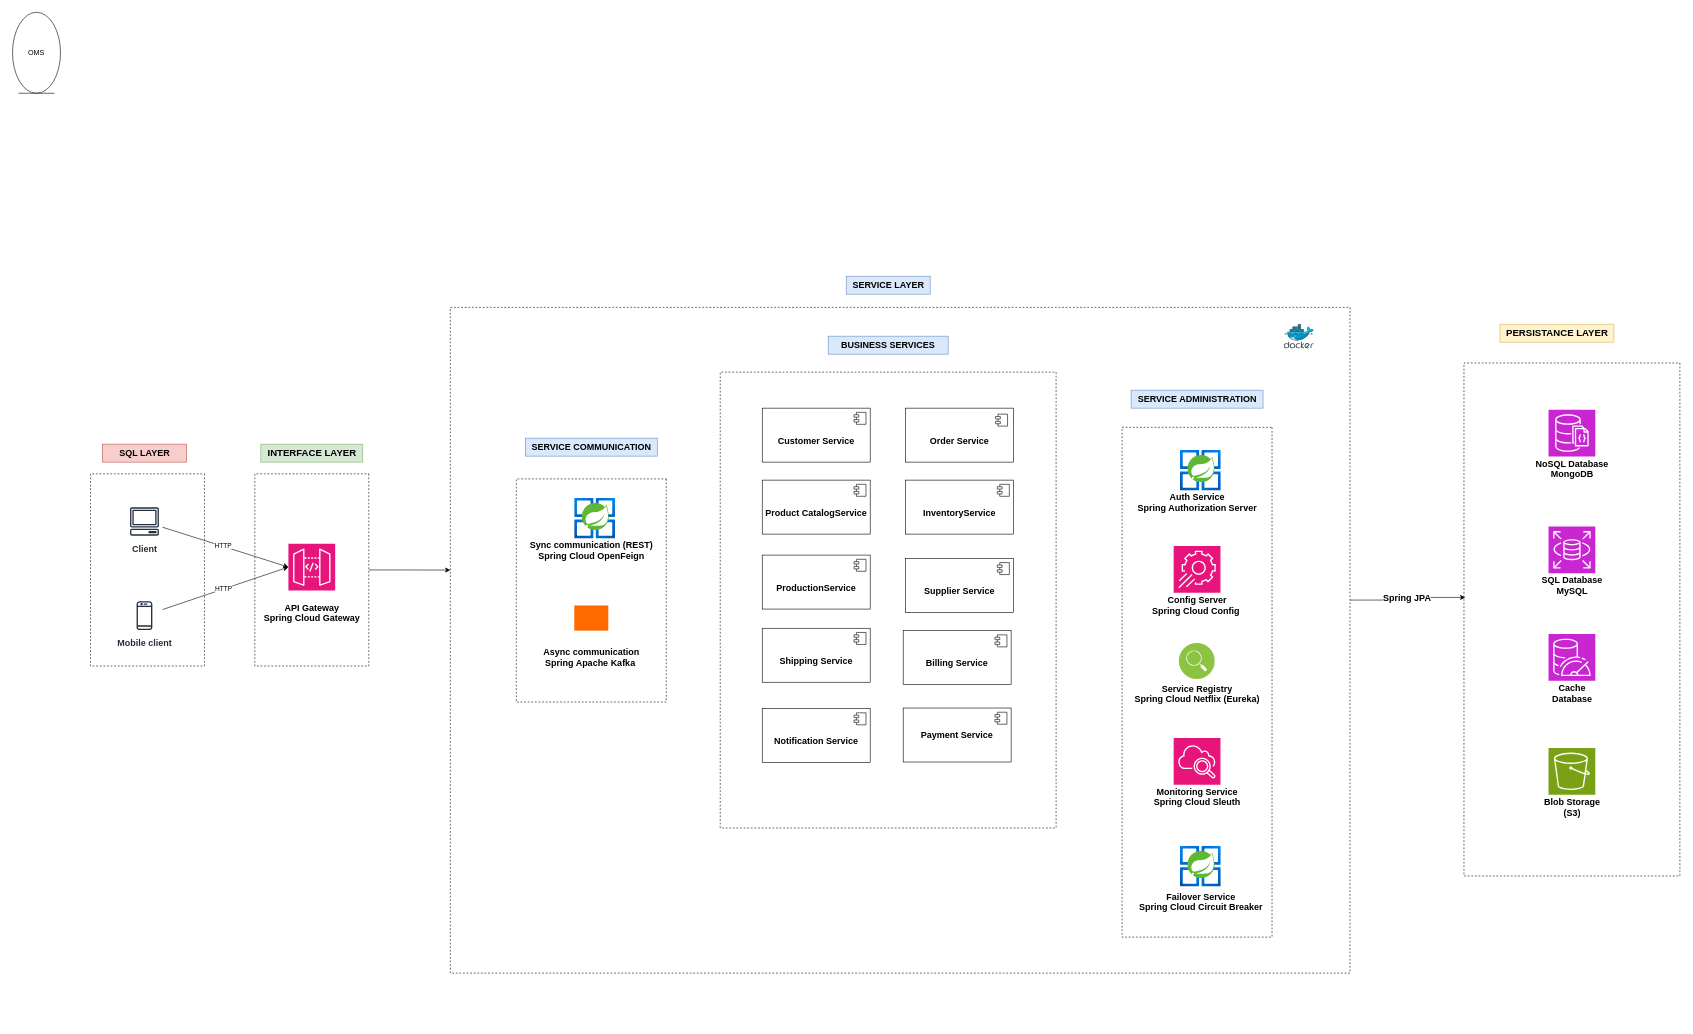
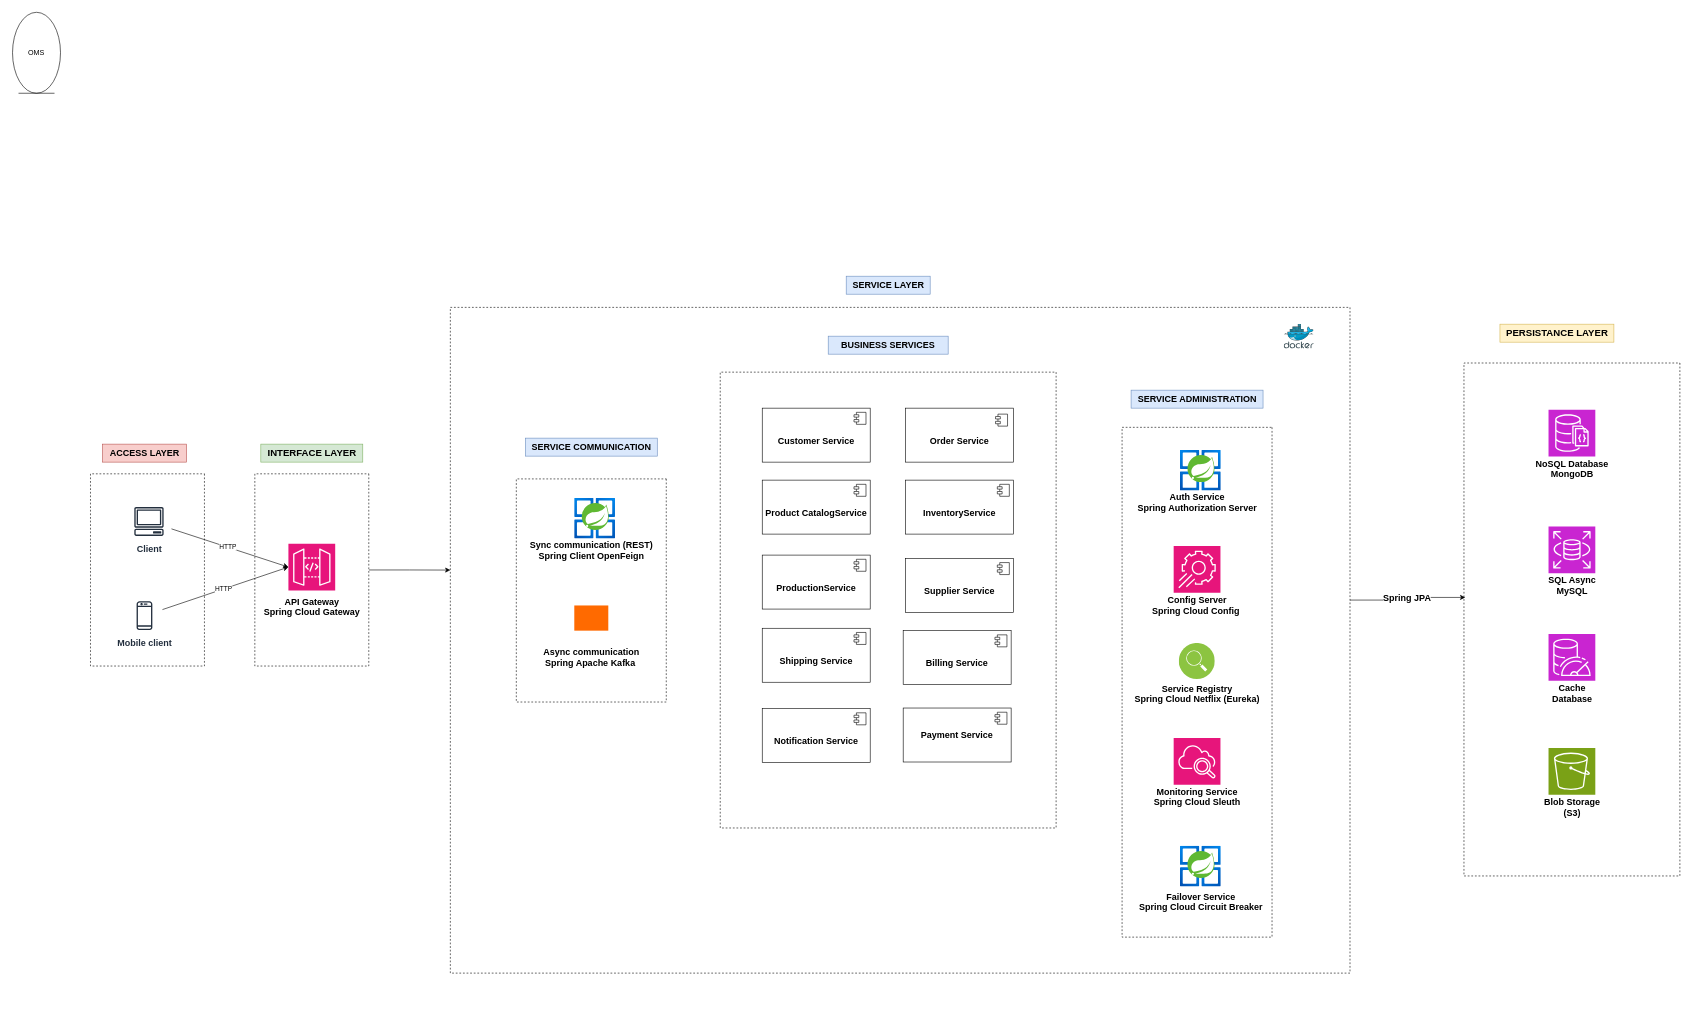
node "SQL LAYER": label "SQL LAYER" -> "ACCESS LAYER"
node "Client": size 36x36 -> 45x36
node "Sync communication (REST) Spring Cloud OpenFeign": label "Sync communication (REST) Spring Cloud OpenFeign" -> "Sync communication (REST) Spring Client OpenFeign"
node "SQL Database MySQL": label "SQL Database MySQL" -> "SQL Async MySQL"
node "API Gateway Spring Cloud Gateway": moved (312, 613) -> (312, 607)
